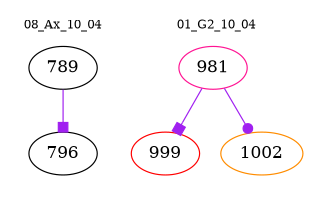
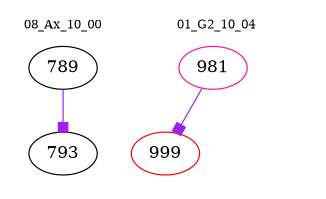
cluster "08_Ax_10_04": label "08_Ax_10_04" -> "08_Ax_10_00"
node "796": label "796" -> "793"
node "1002": removed
